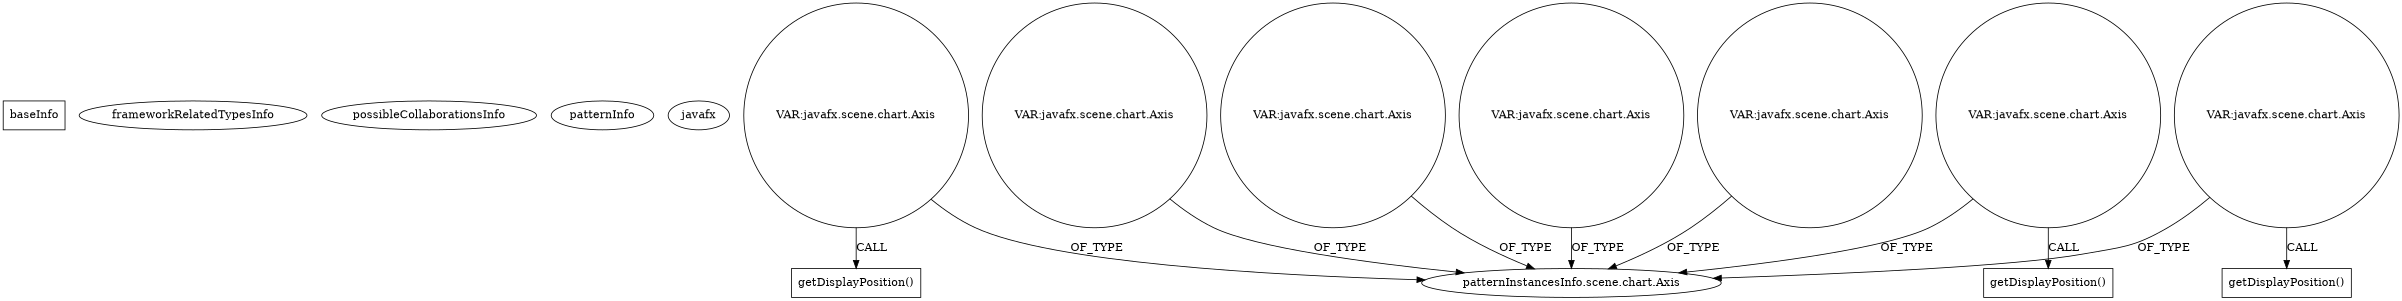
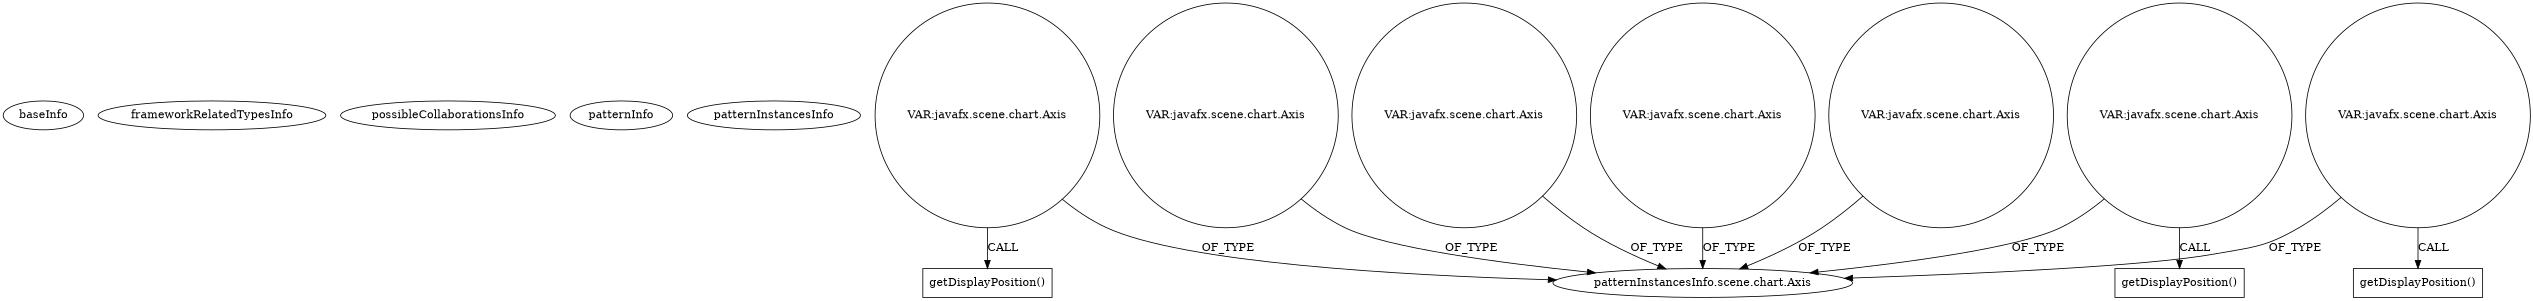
node "baseInfo": shape box -> ellipse
node "javafx": label "javafx" -> "patternInstancesInfo"
